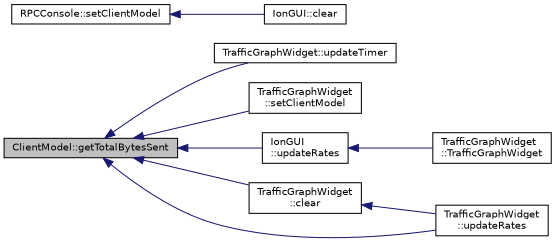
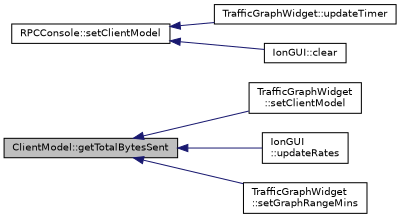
edge "TrafficGraphWidget::updateTimer" -> "ClientModel::getTotalBytesSent": now "TrafficGraphWidget::updateTimer" -> "RPCConsole::setClientModel"
node "TrafficGraphWidget ::TrafficGraphWidget": removed
node "TrafficGraphWidget ::clear": removed
node "TrafficGraphWidget ::updateRates": label "TrafficGraphWidget ::updateRates" -> "TrafficGraphWidget ::setGraphRangeMins"
